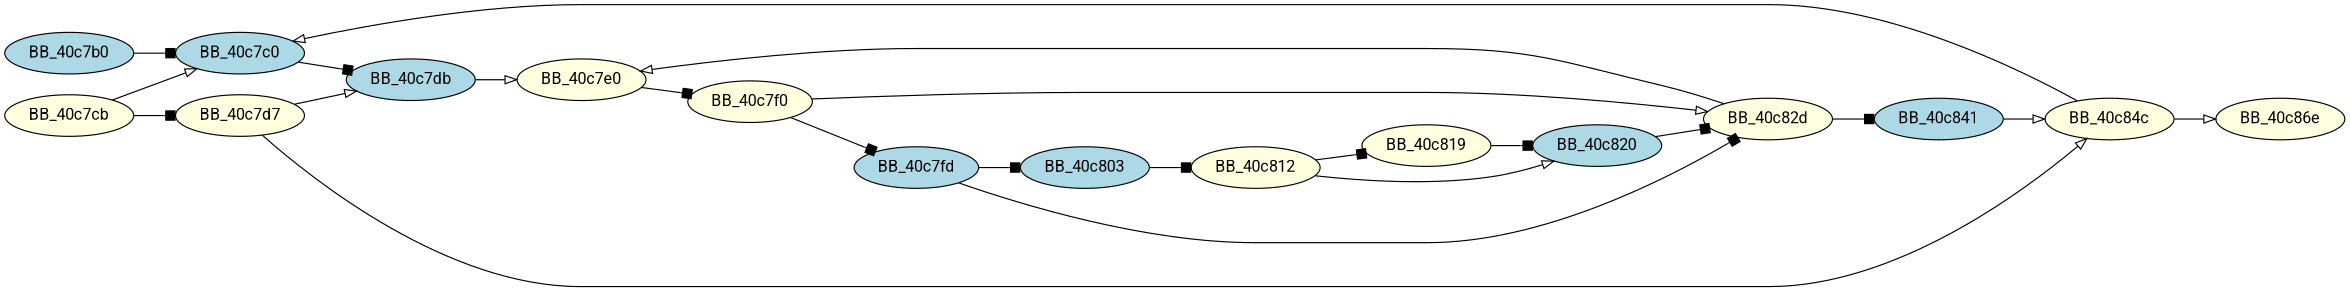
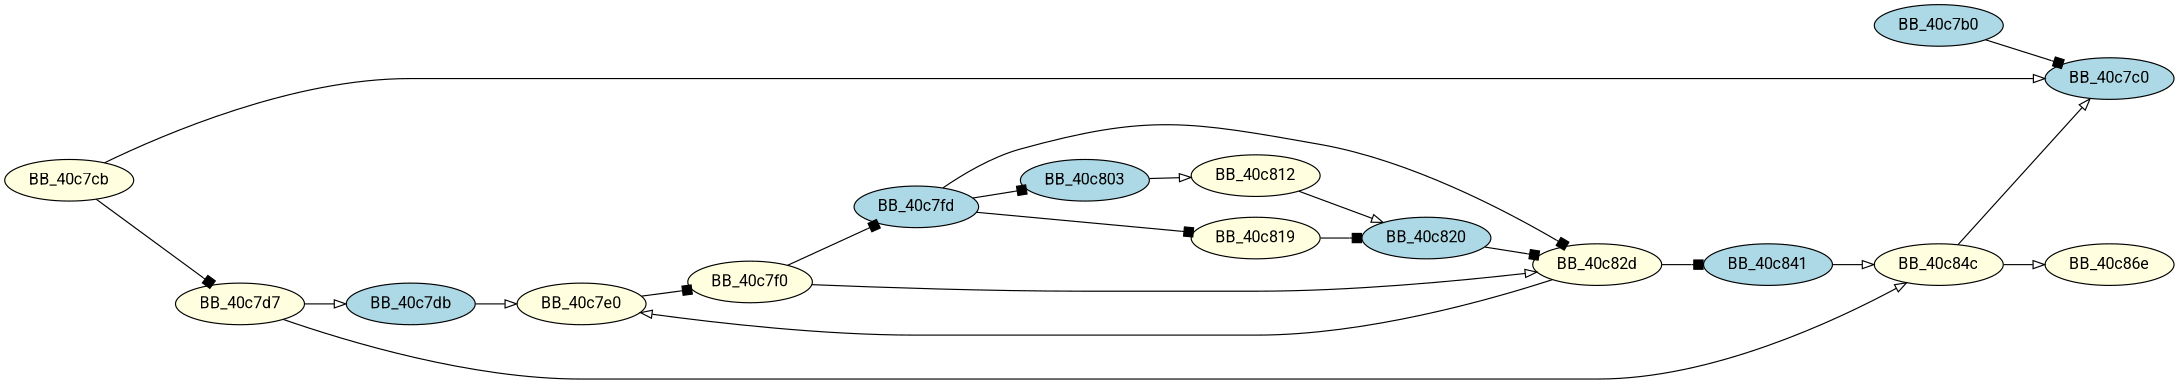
edge "BB_40c7c0" -> "BB_40c7db": removed
edge "BB_40c812" -> "BB_40c819": now "BB_40c7fd" -> "BB_40c819"
edge "BB_40c803" -> "BB_40c812": arrowhead box -> onormal
